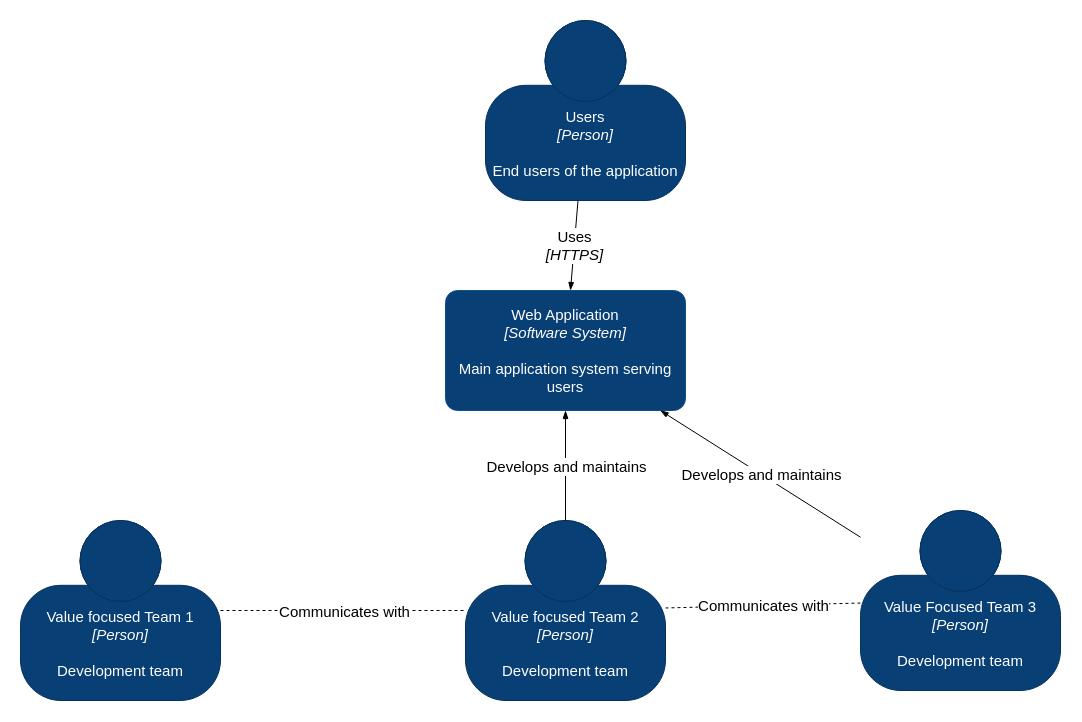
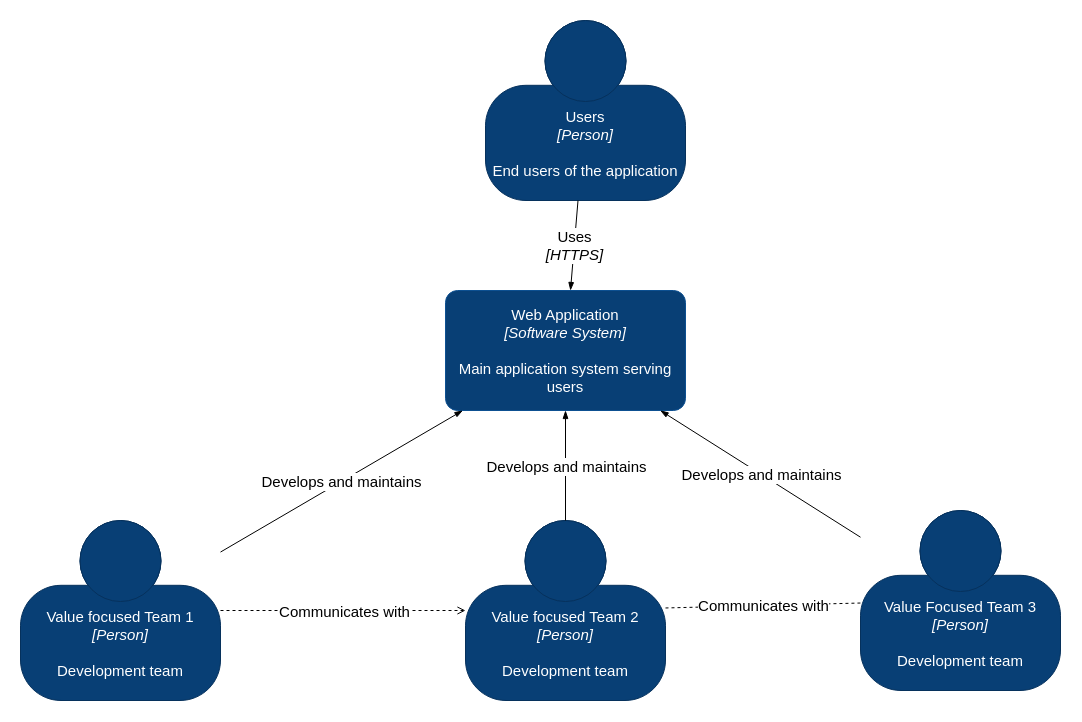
edge "Value focused Team 1 [Person] Development team" -> "Web Application [Software System] Main application system serving users": added, label "Develops and maintains"
edge "Value focused Team 1 [Person] Development team" -- "Value focused Team 2 [Person] Development team": arrowhead none -> open
